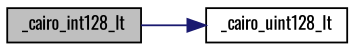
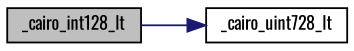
node "_cairo_uint128_lt": label "_cairo_uint128_lt" -> "_cairo_uint728_lt"
